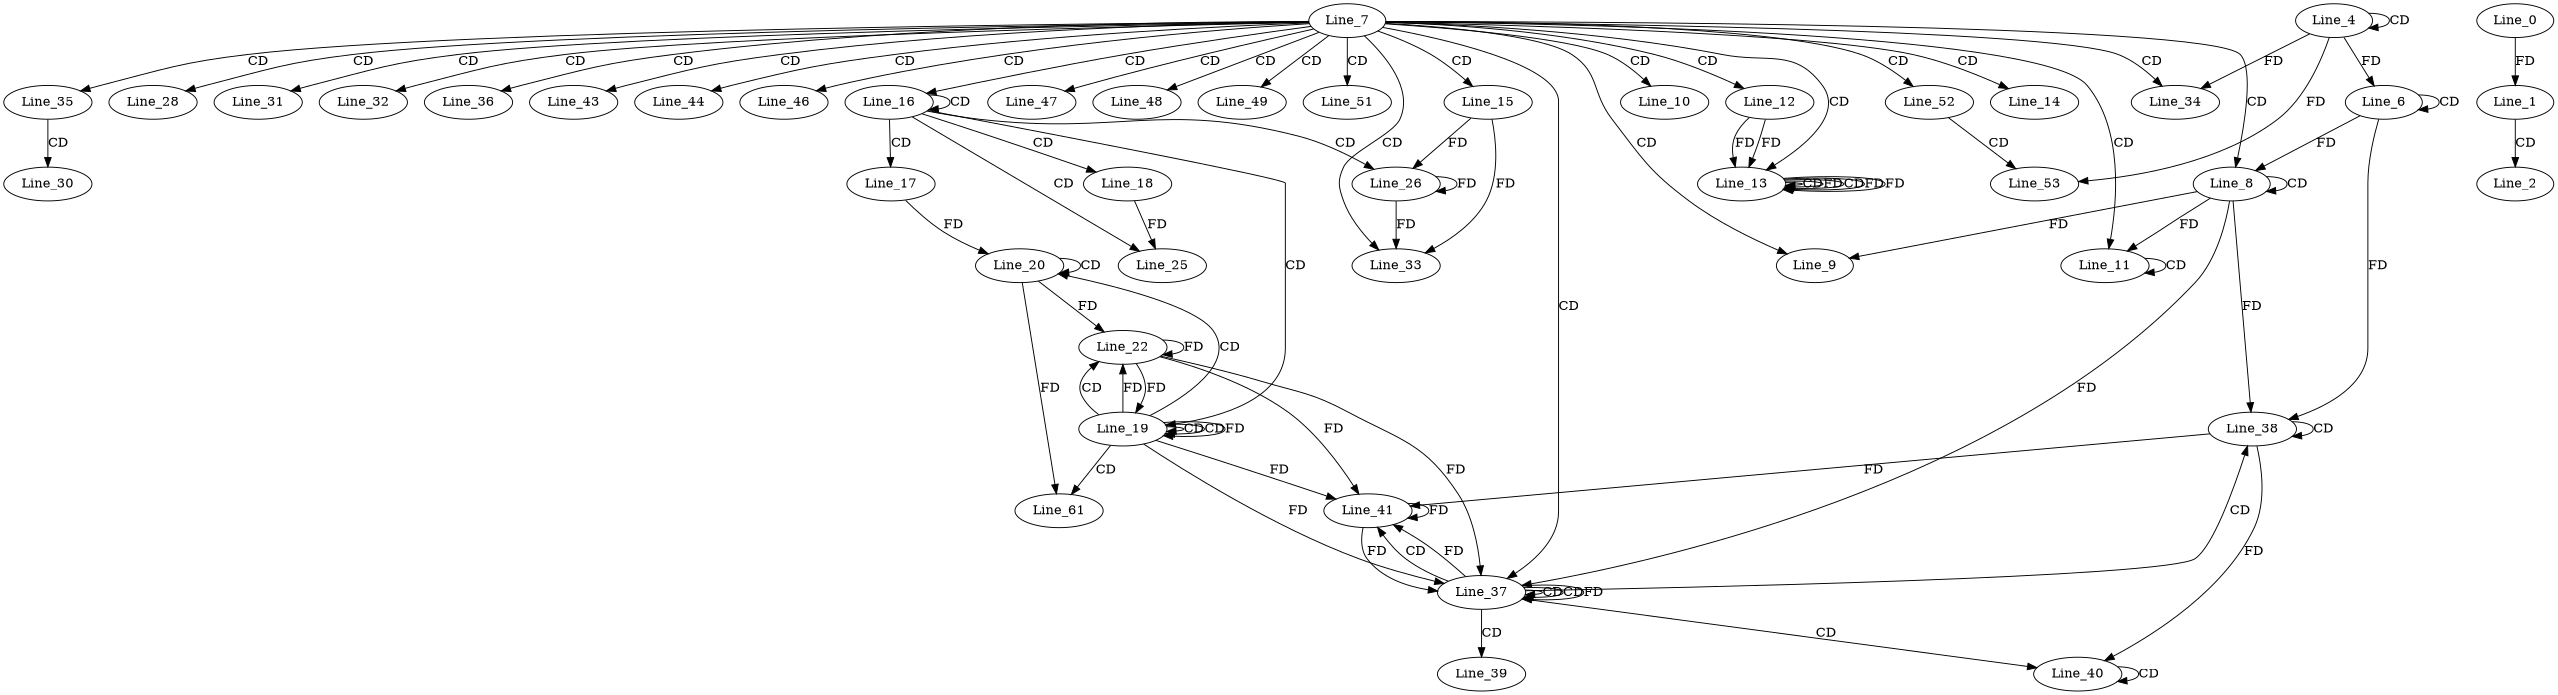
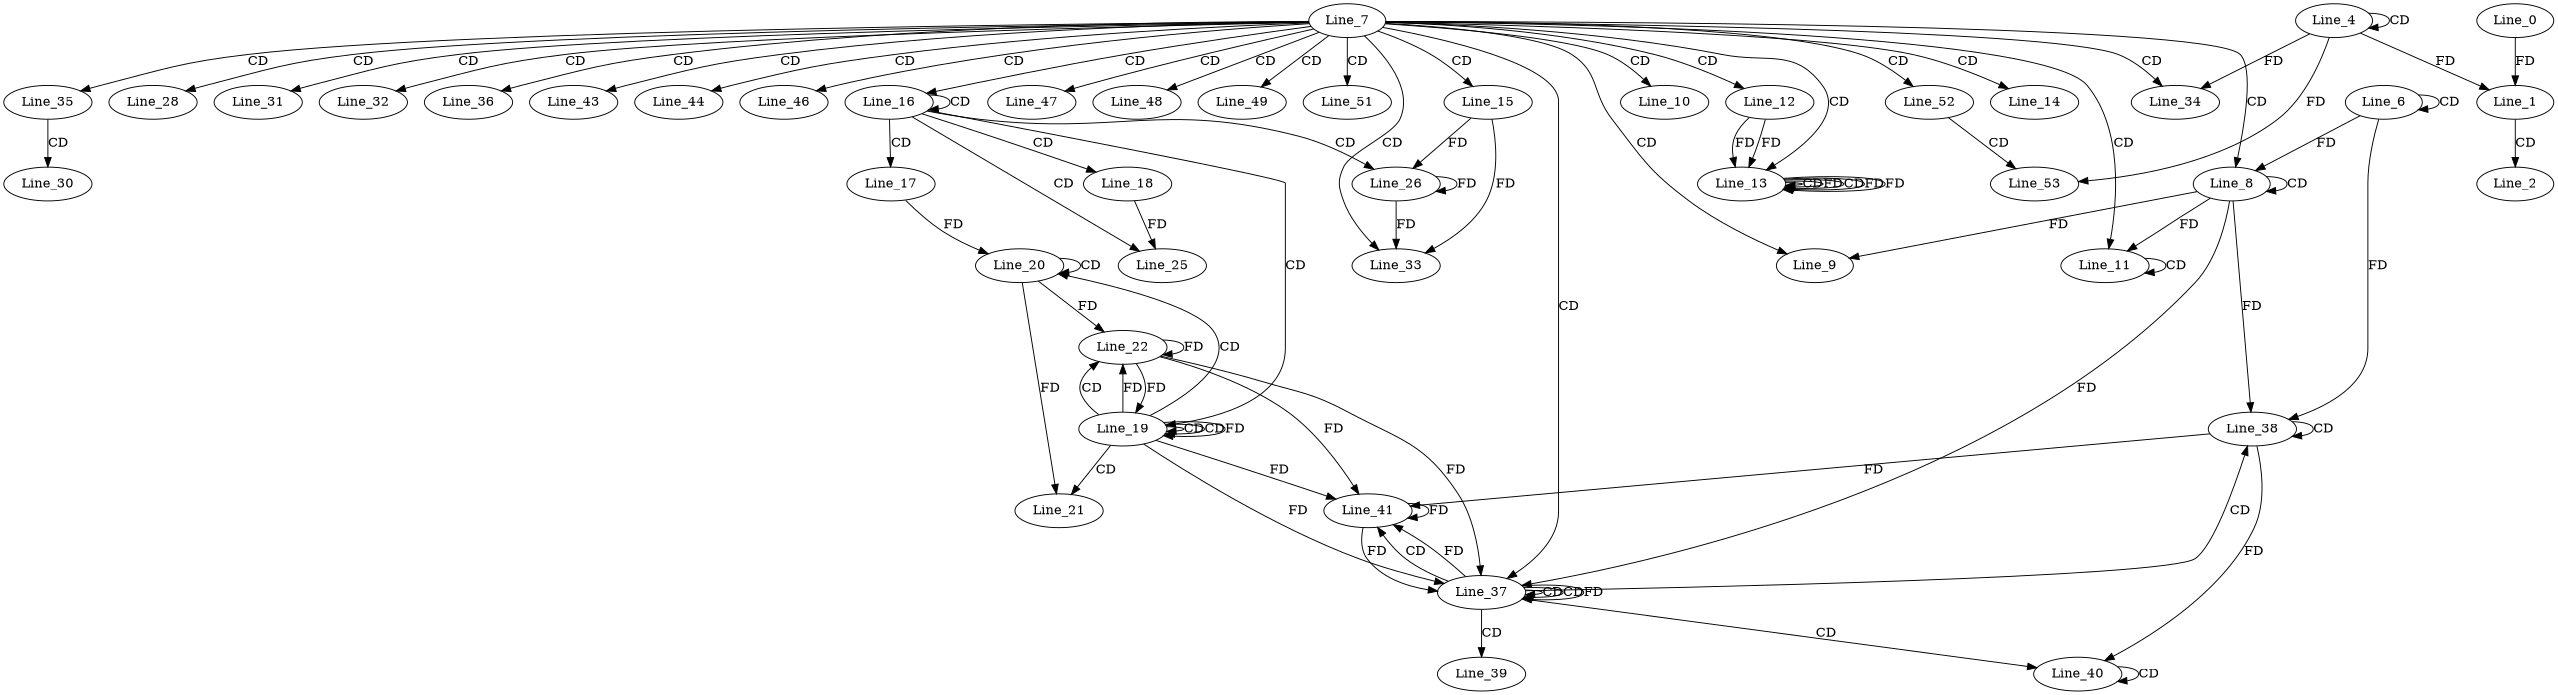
edge "Line_4" -> "Line_6": now "Line_4" -> "Line_1"
node "Line_61": label "Line_61" -> "Line_21"
